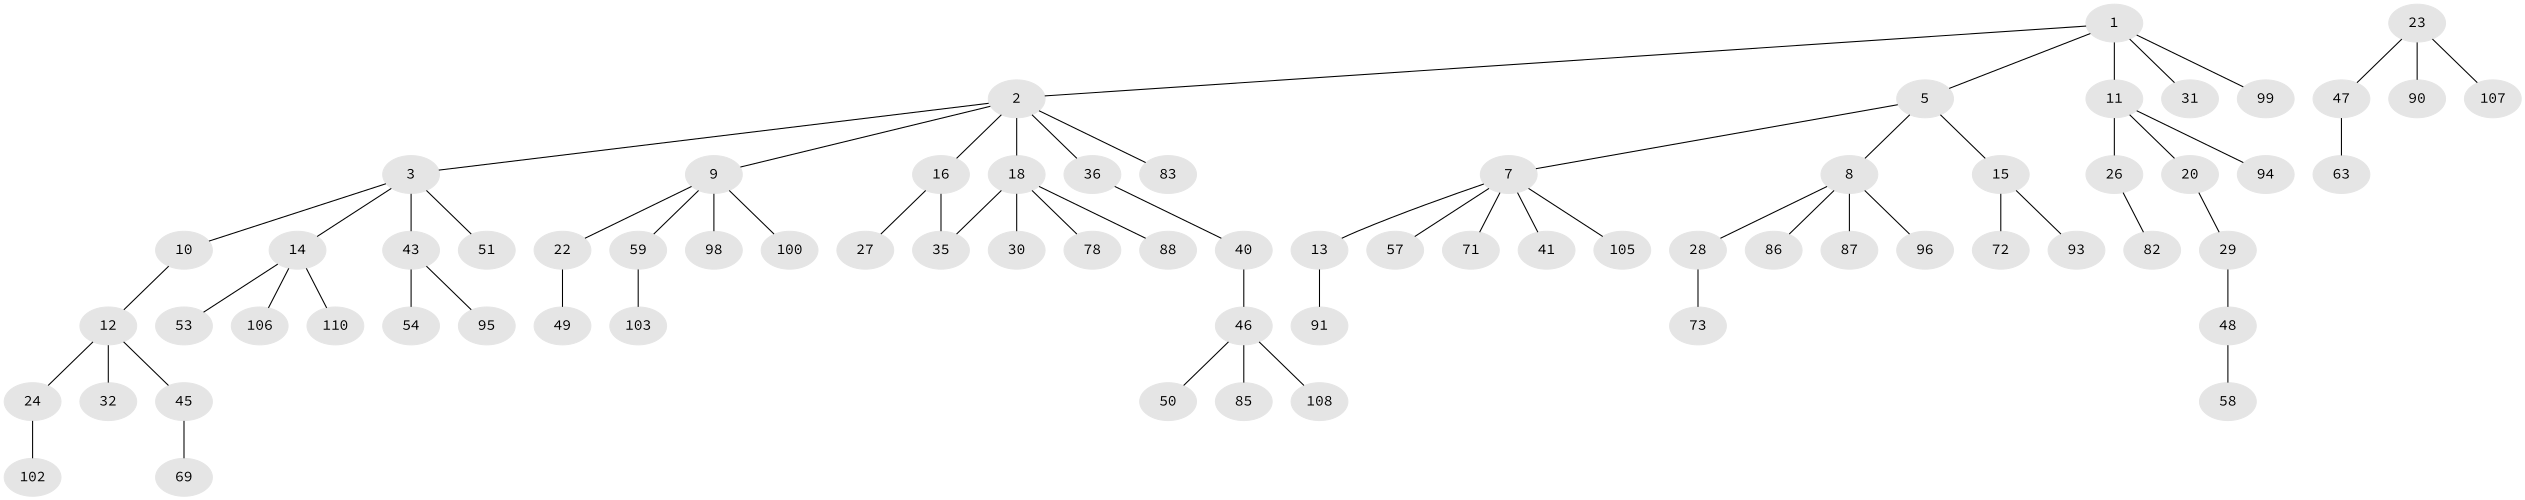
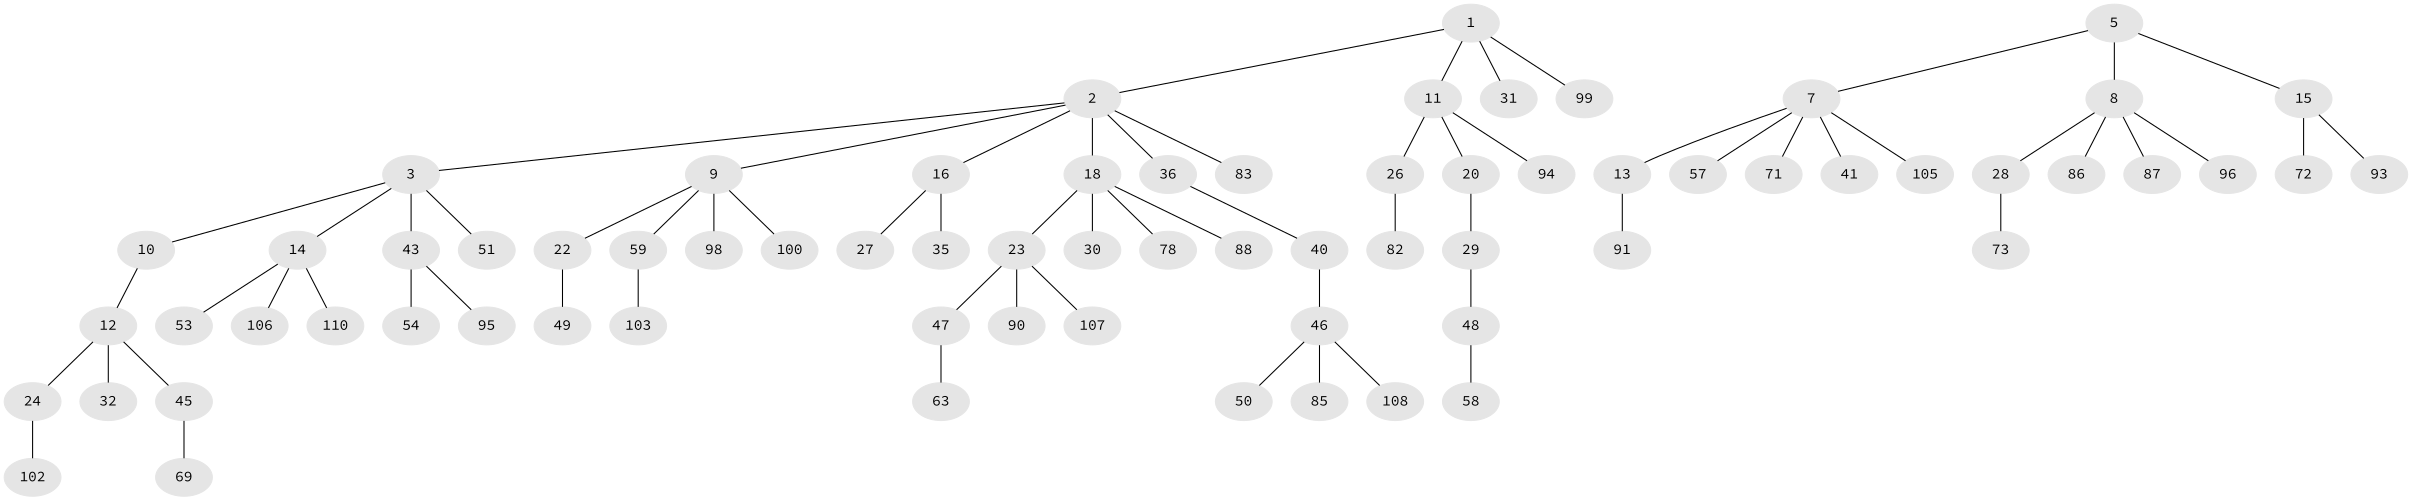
edge "1" -- "5": removed
edge "18" -- "35": now "18" -- "23"
